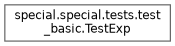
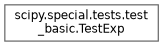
node "special.special.tests.test _basic.TestExp": label "special.special.tests.test _basic.TestExp" -> "scipy.special.tests.test _basic.TestExp"
